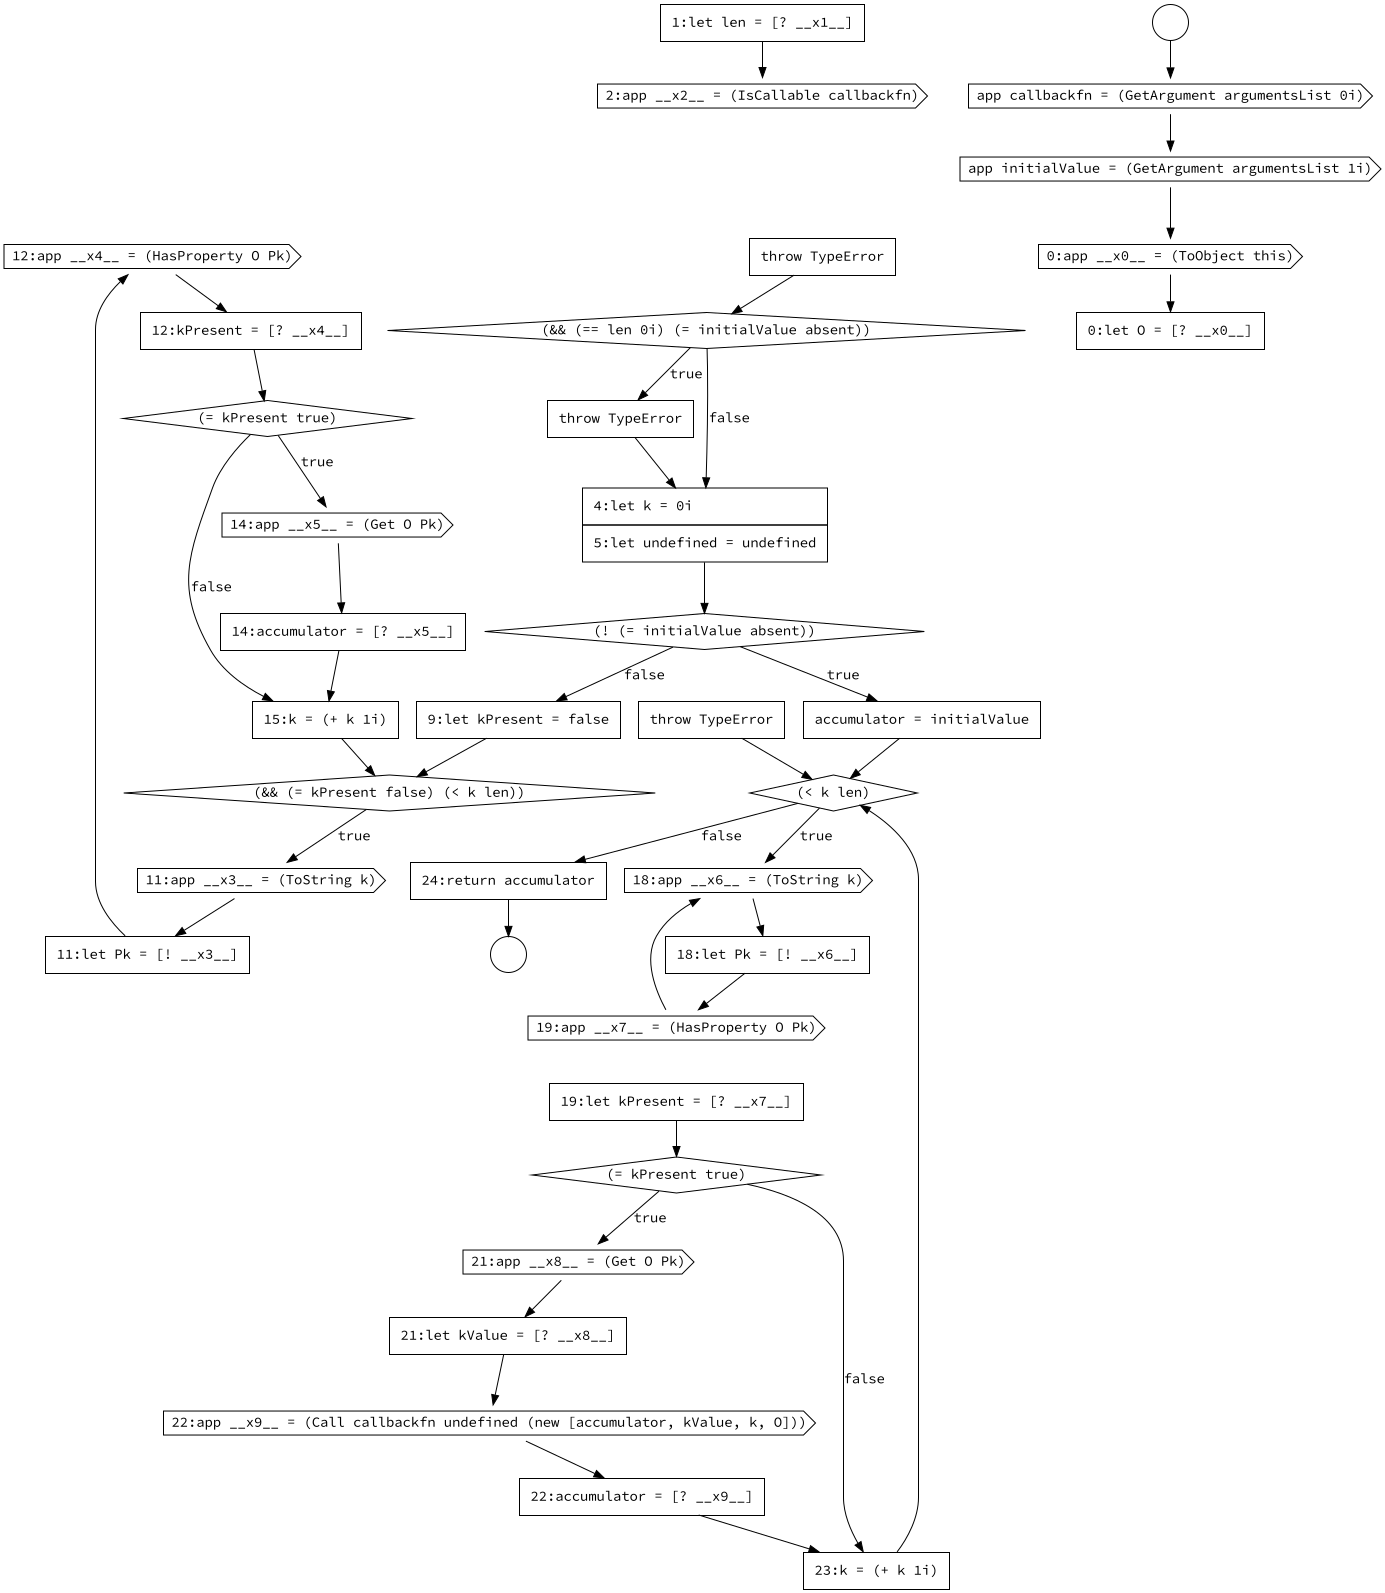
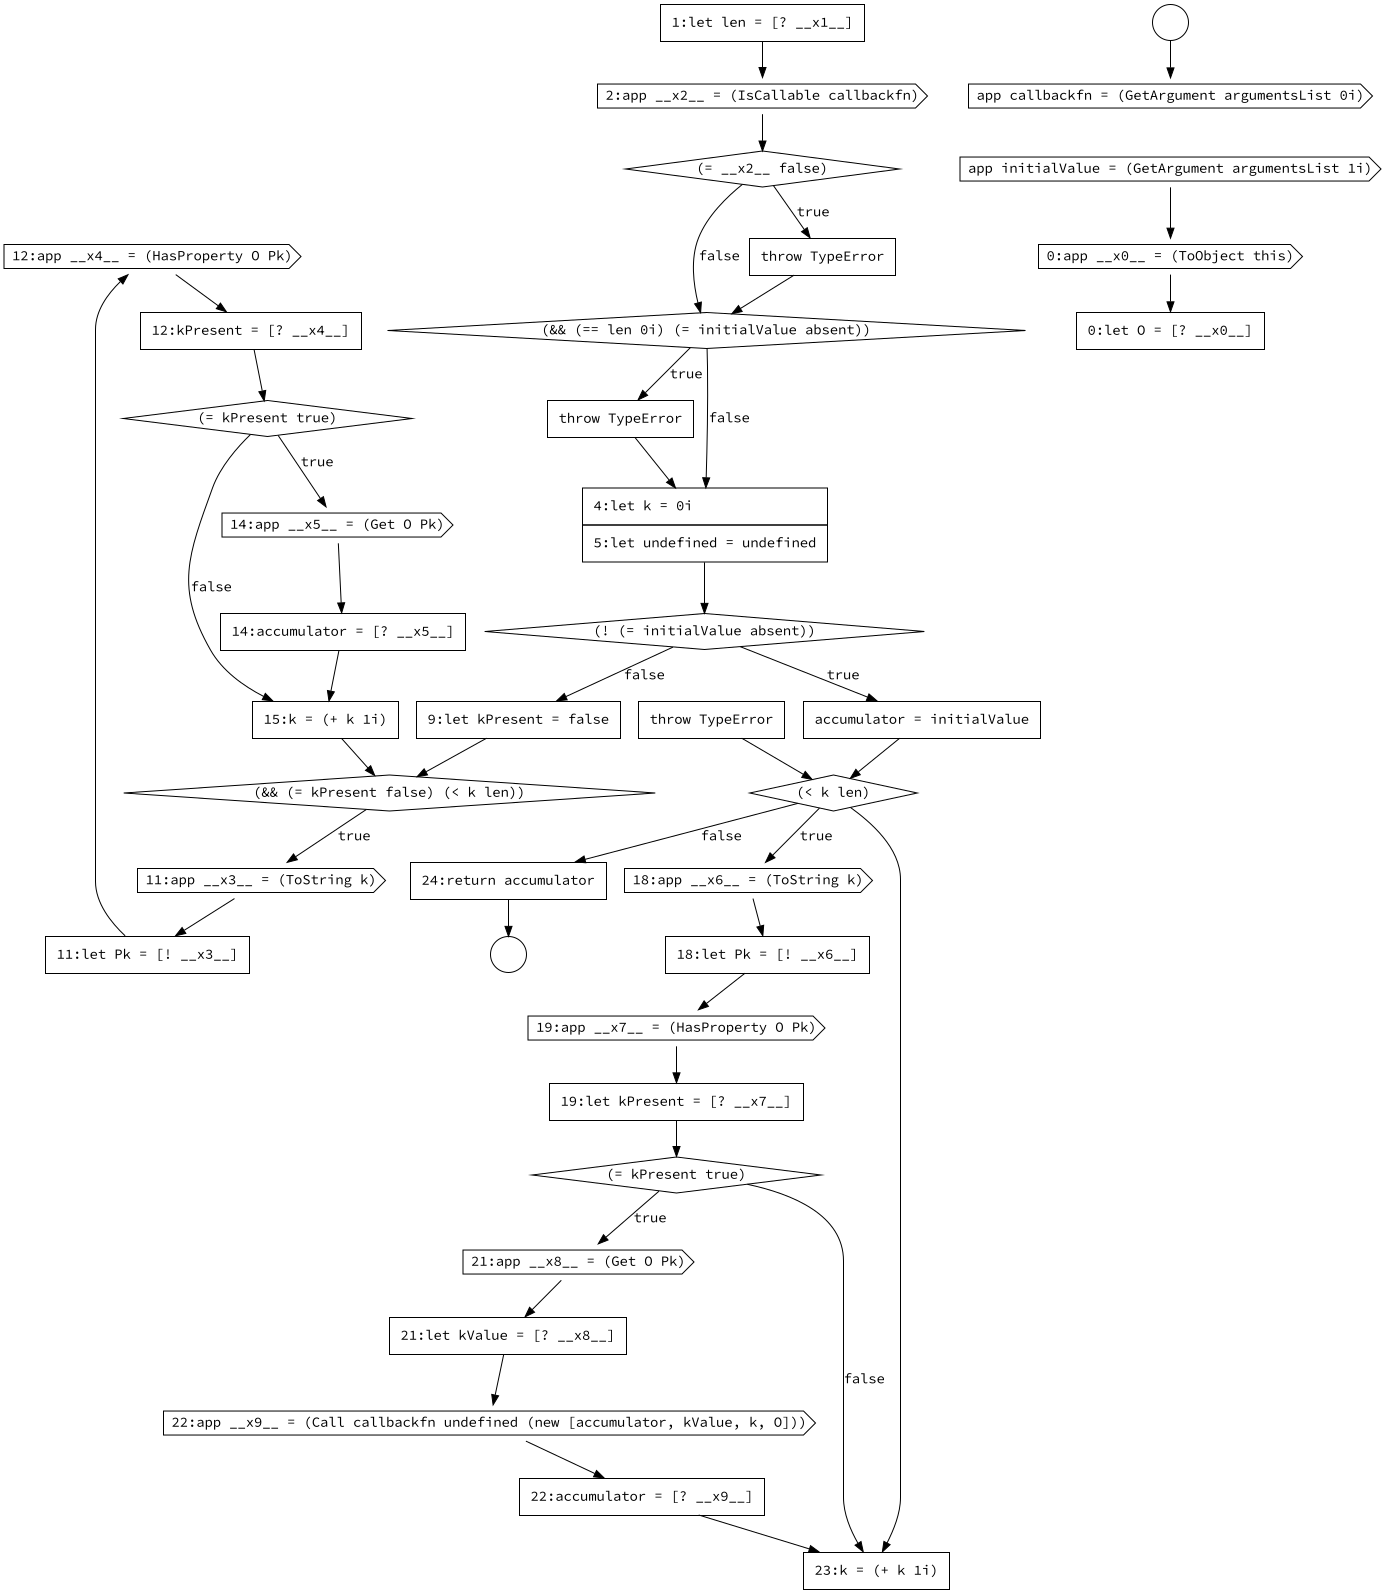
edge "app callbackfn = (GetArgument argumentsList 0i)" -> "app initialValue = (GetArgument argumentsList 1i)": removed
node "(= __x2__ false)": added
edge "19:app __x7__ = (HasProperty O Pk)" -> "18:app __x6__ = (ToString k)": now "19:app __x7__ = (HasProperty O Pk)" -> "19:let kPresent = [? __x7__]"
edge "23:k = (+ k 1i)" -> "(< k len)": reversed
